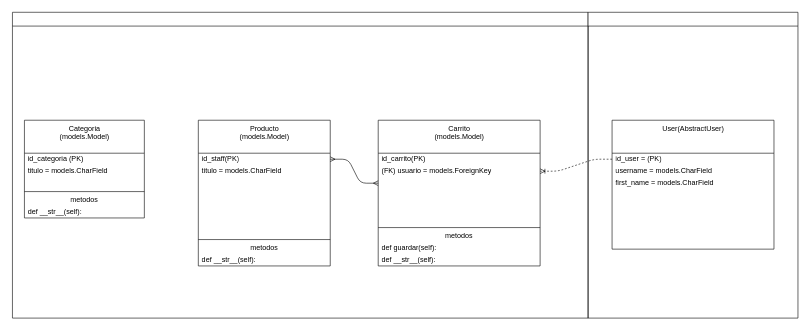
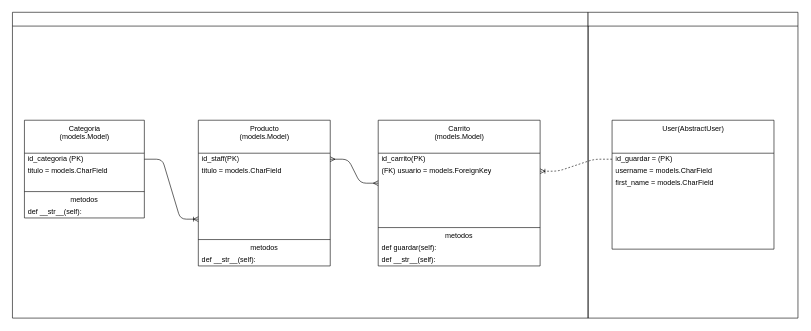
node "id_user = (PK)": label "id_user = (PK)" -> "id_guardar = (PK)"
edge "id_categoria (PK)" -> "(FK)categoria = models.ForeingKey": added
